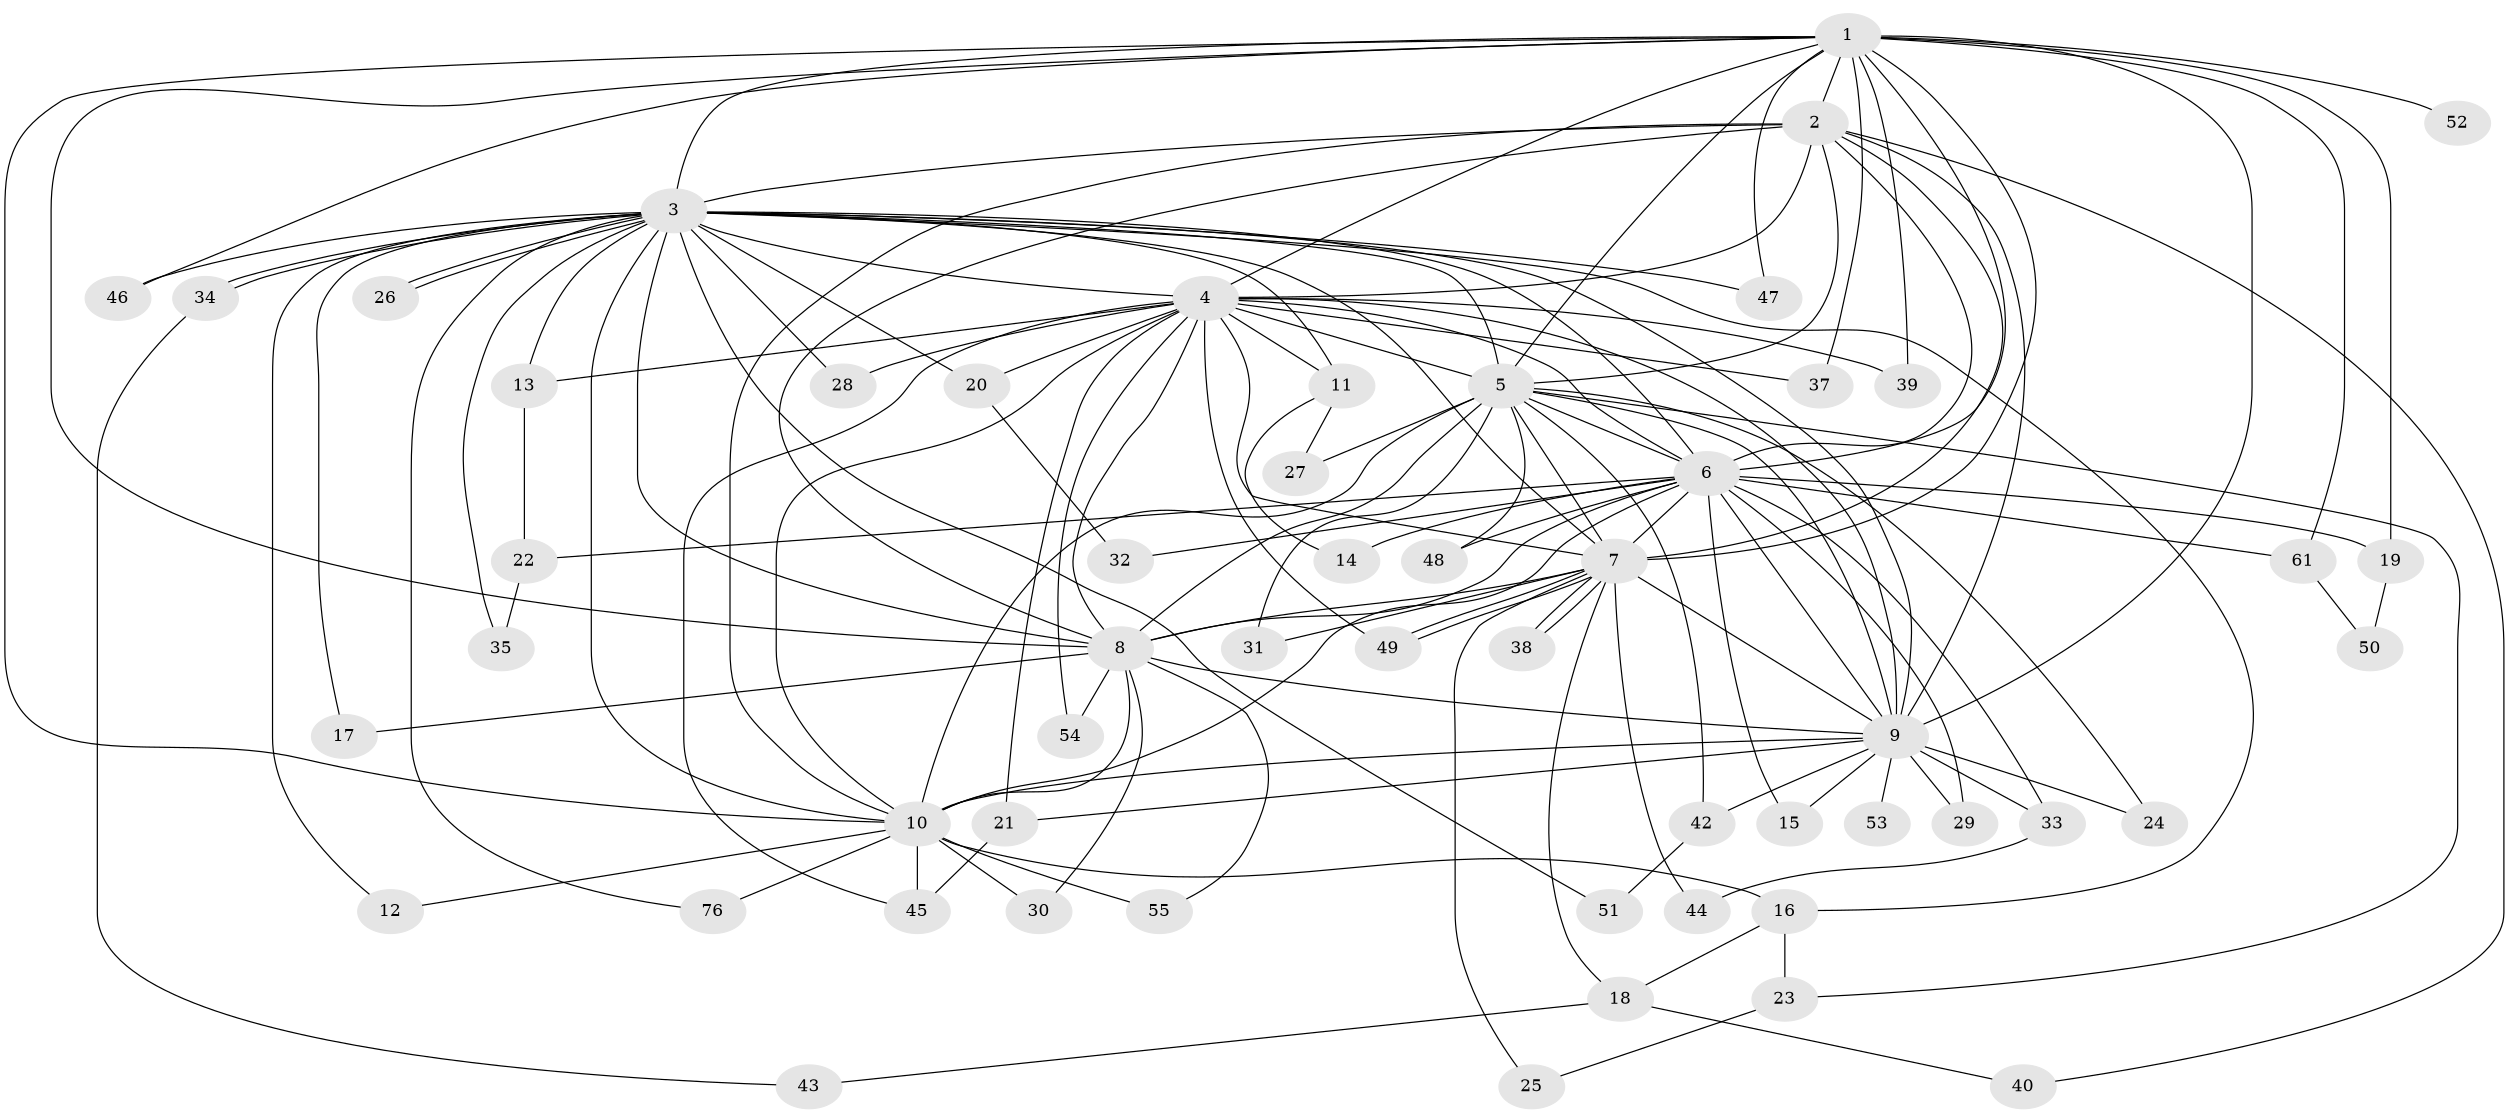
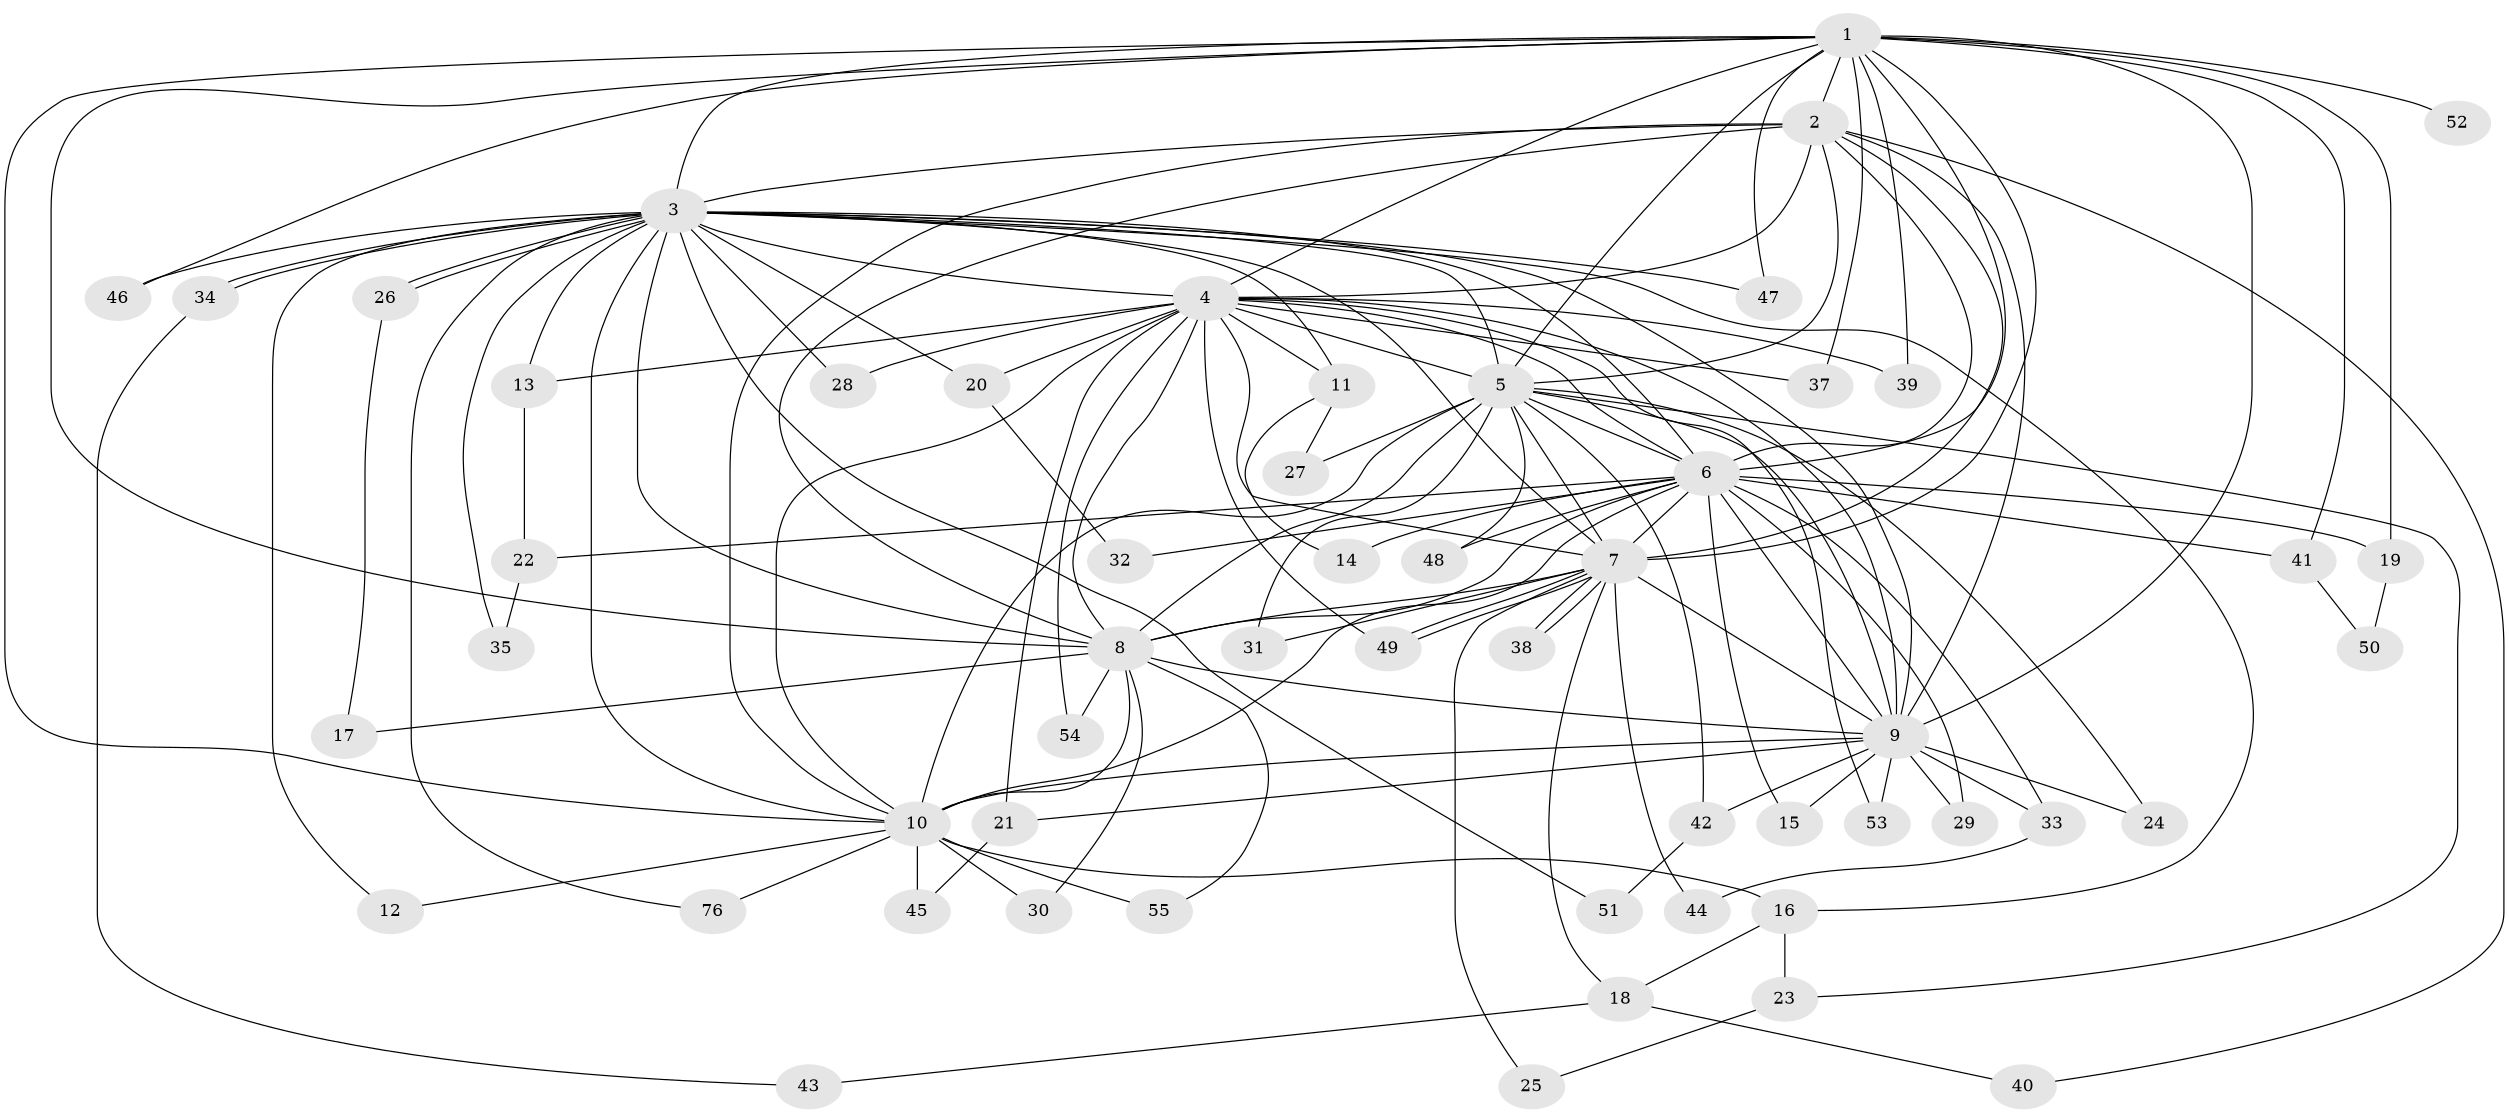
edge "3" -- "17": now "26" -- "17"
edge "4" -- "45": now "4" -- "53"
node "61": label "61" -> "41"
